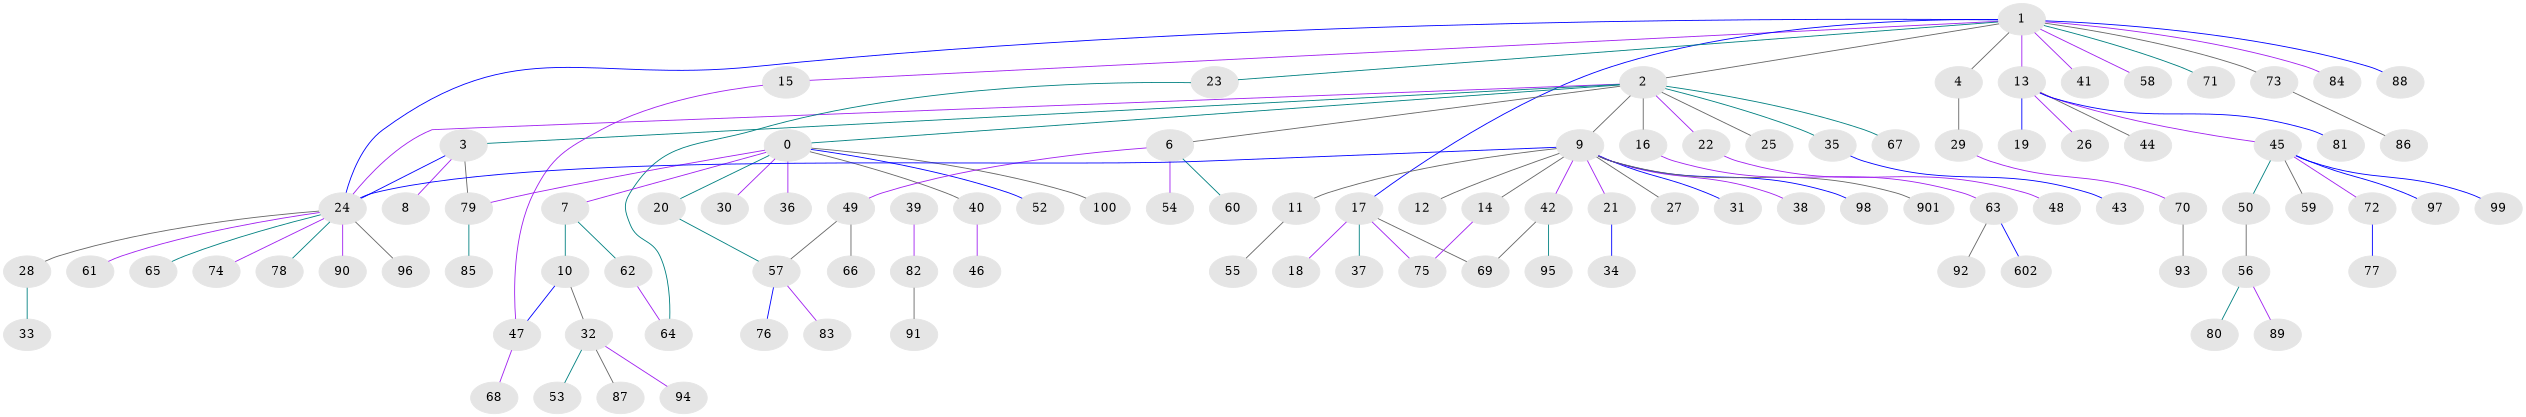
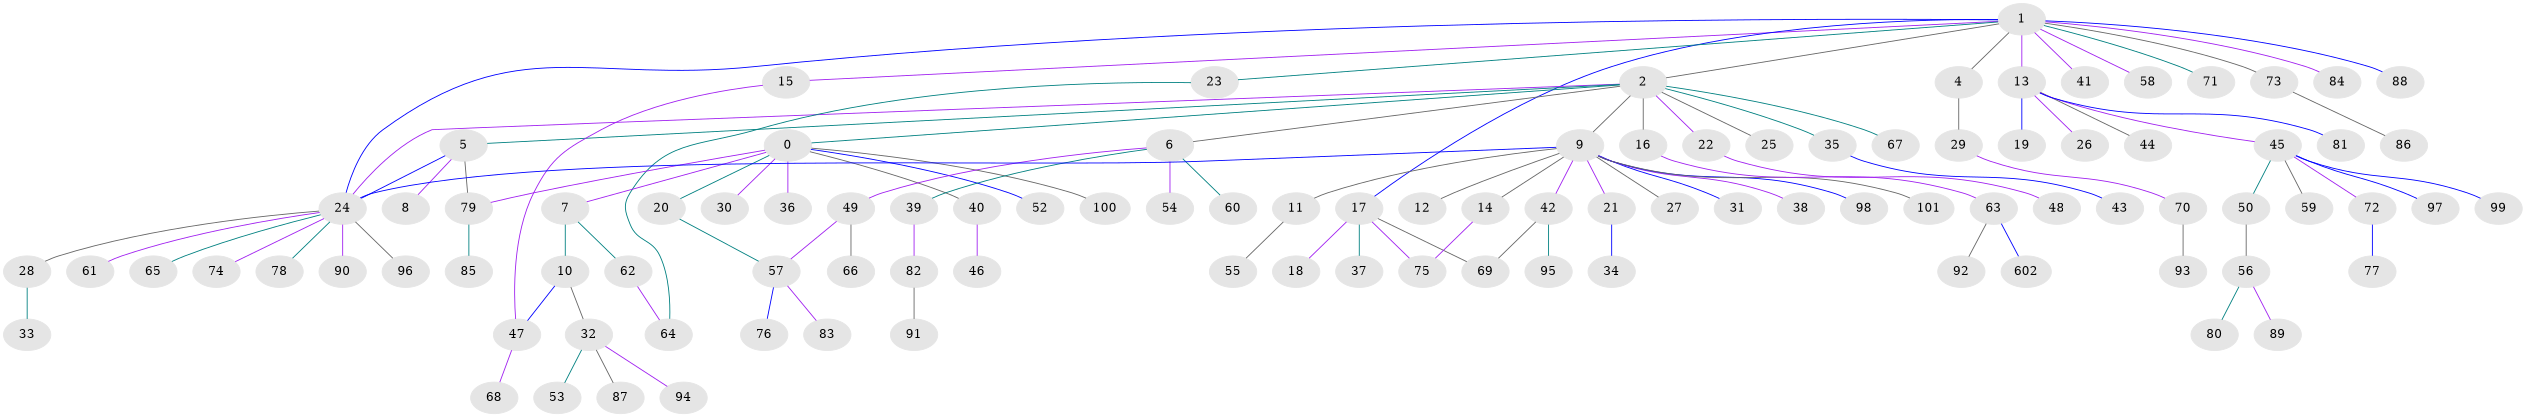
node "3": label "3" -> "5"
edge "6" -- "39": added
node "901": label "901" -> "101"
edge "49" -- "57": color gray40 -> purple
